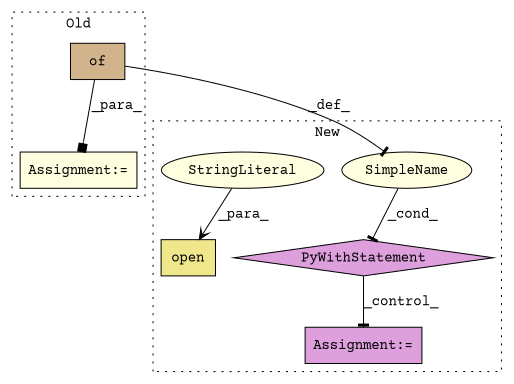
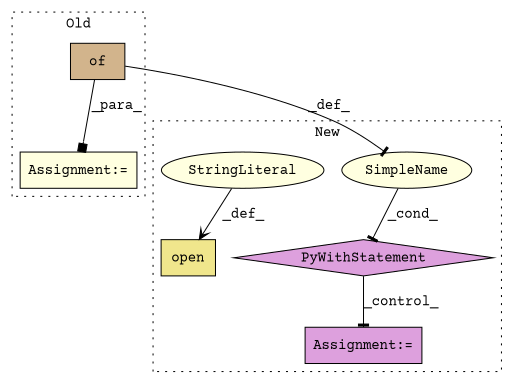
edge "StringLiteral" -> "open": label "_para_" -> "_def_"
